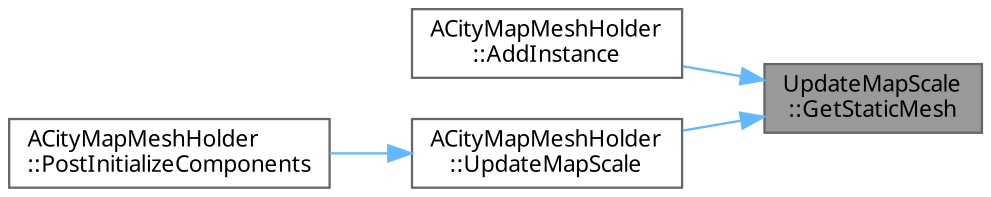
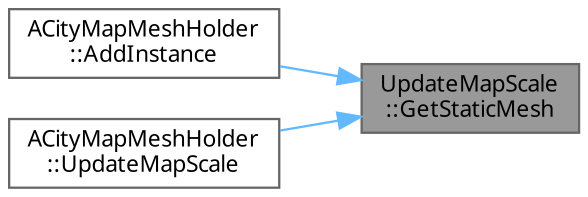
node "ACityMapMeshHolder ::PostInitializeComponents": removed
